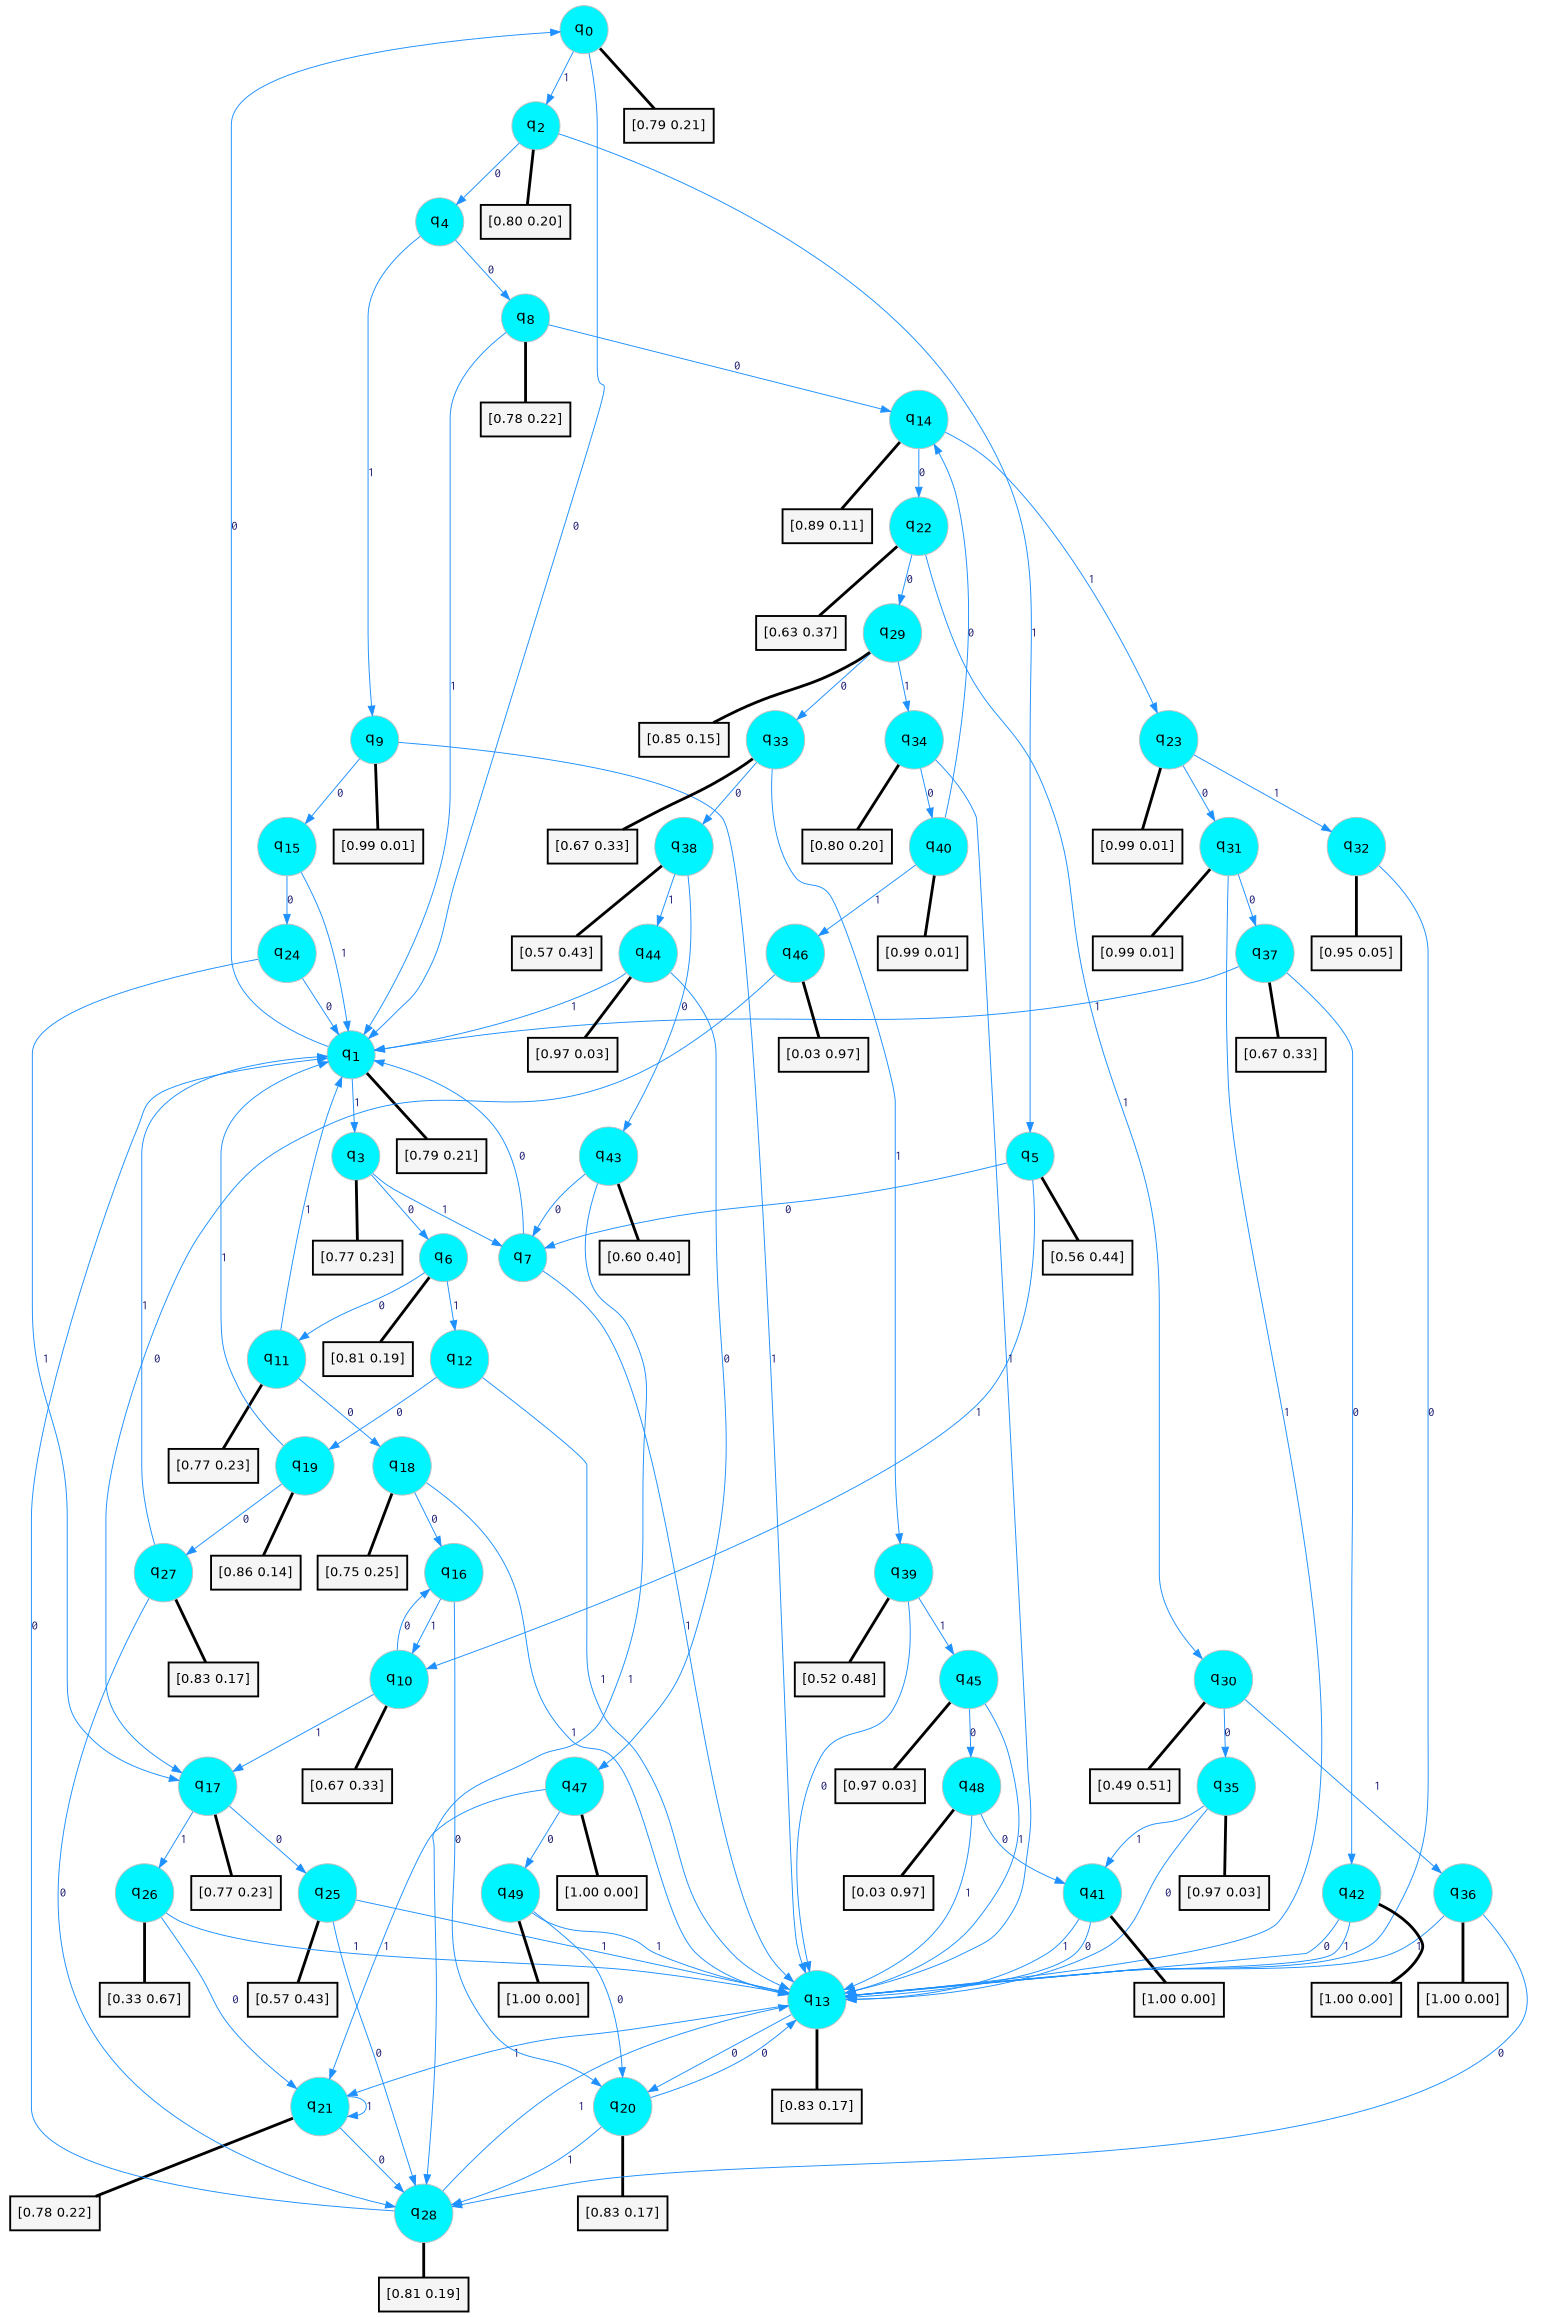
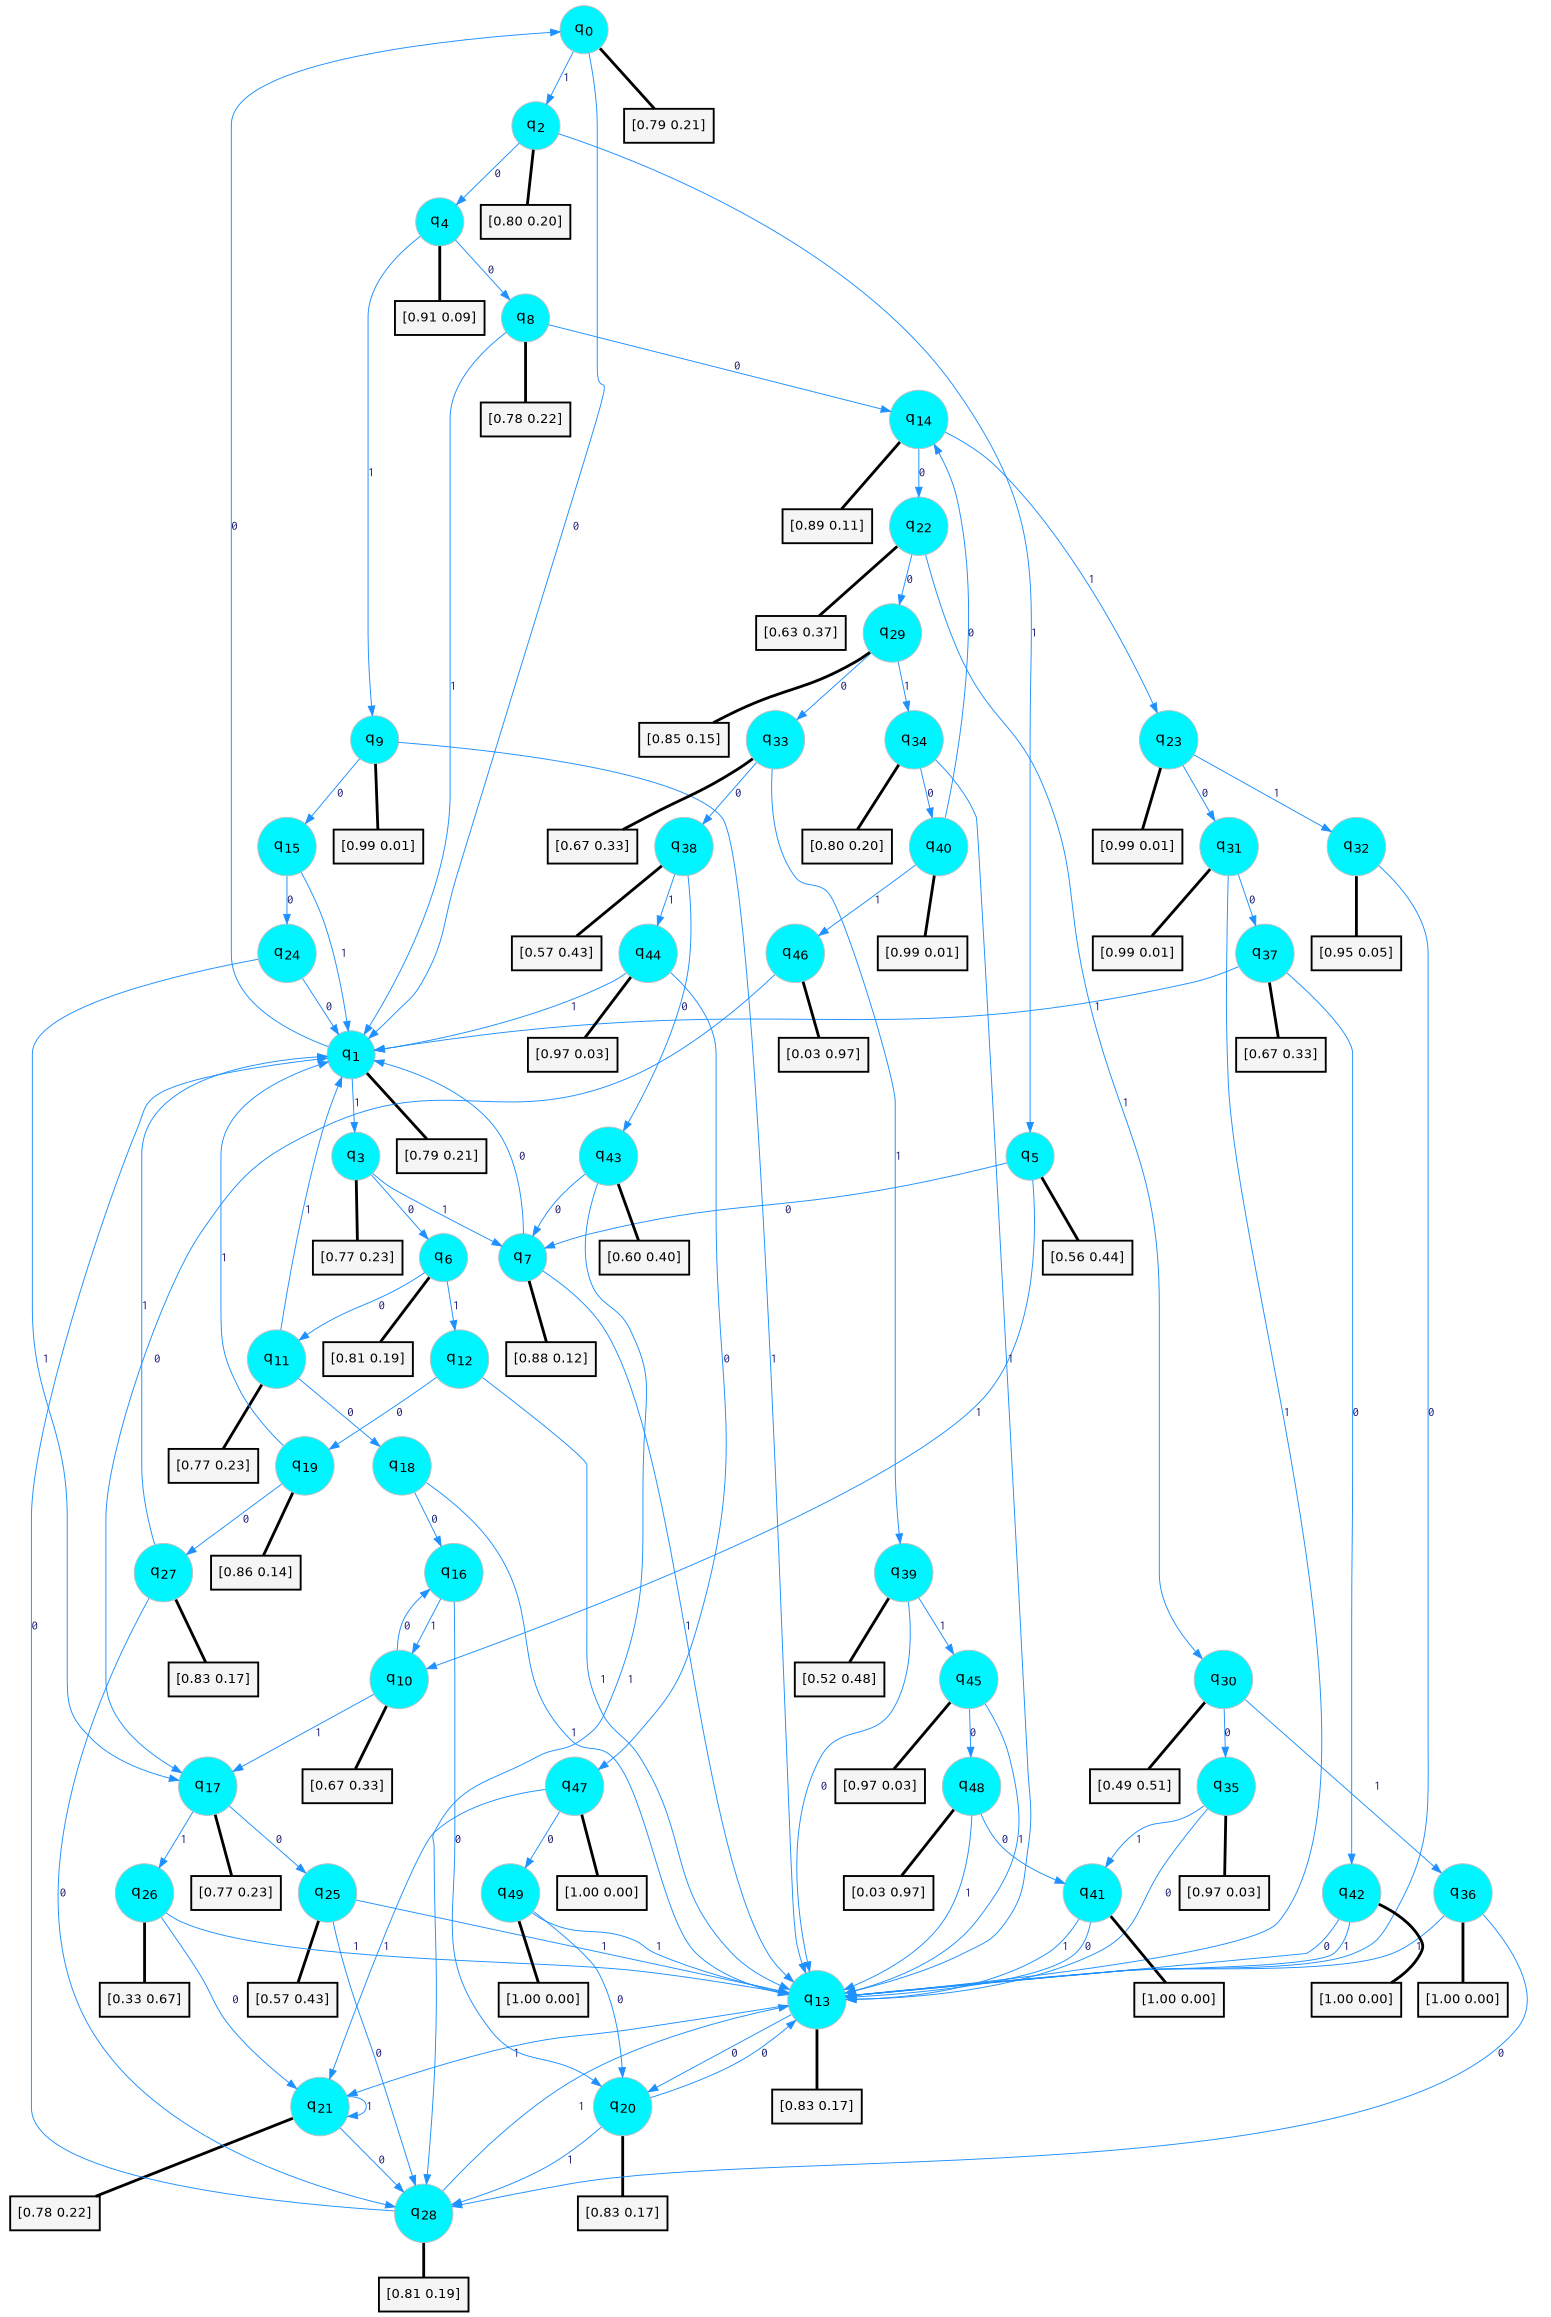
node "[0.91 0.09]": added
node "[0.88 0.12]": added
node "[0.75 0.25]": removed
